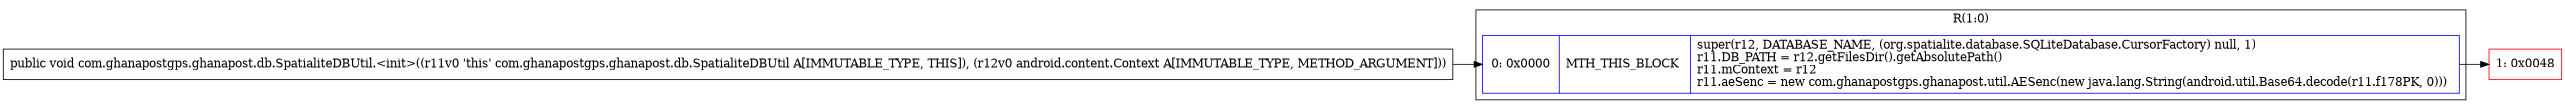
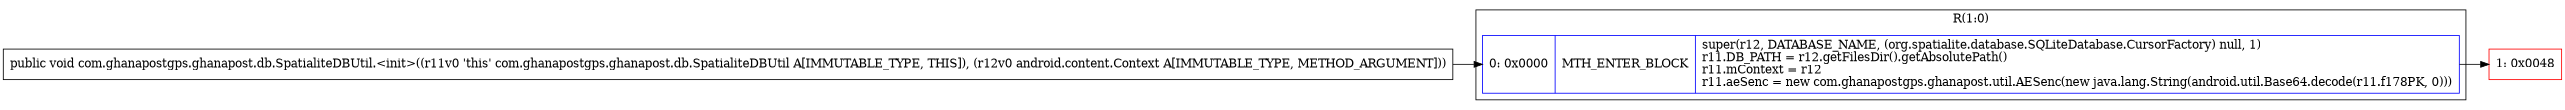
node "0: 0x0000": text "MTH_THIS_BLOCK" -> "MTH_ENTER_BLOCK"
